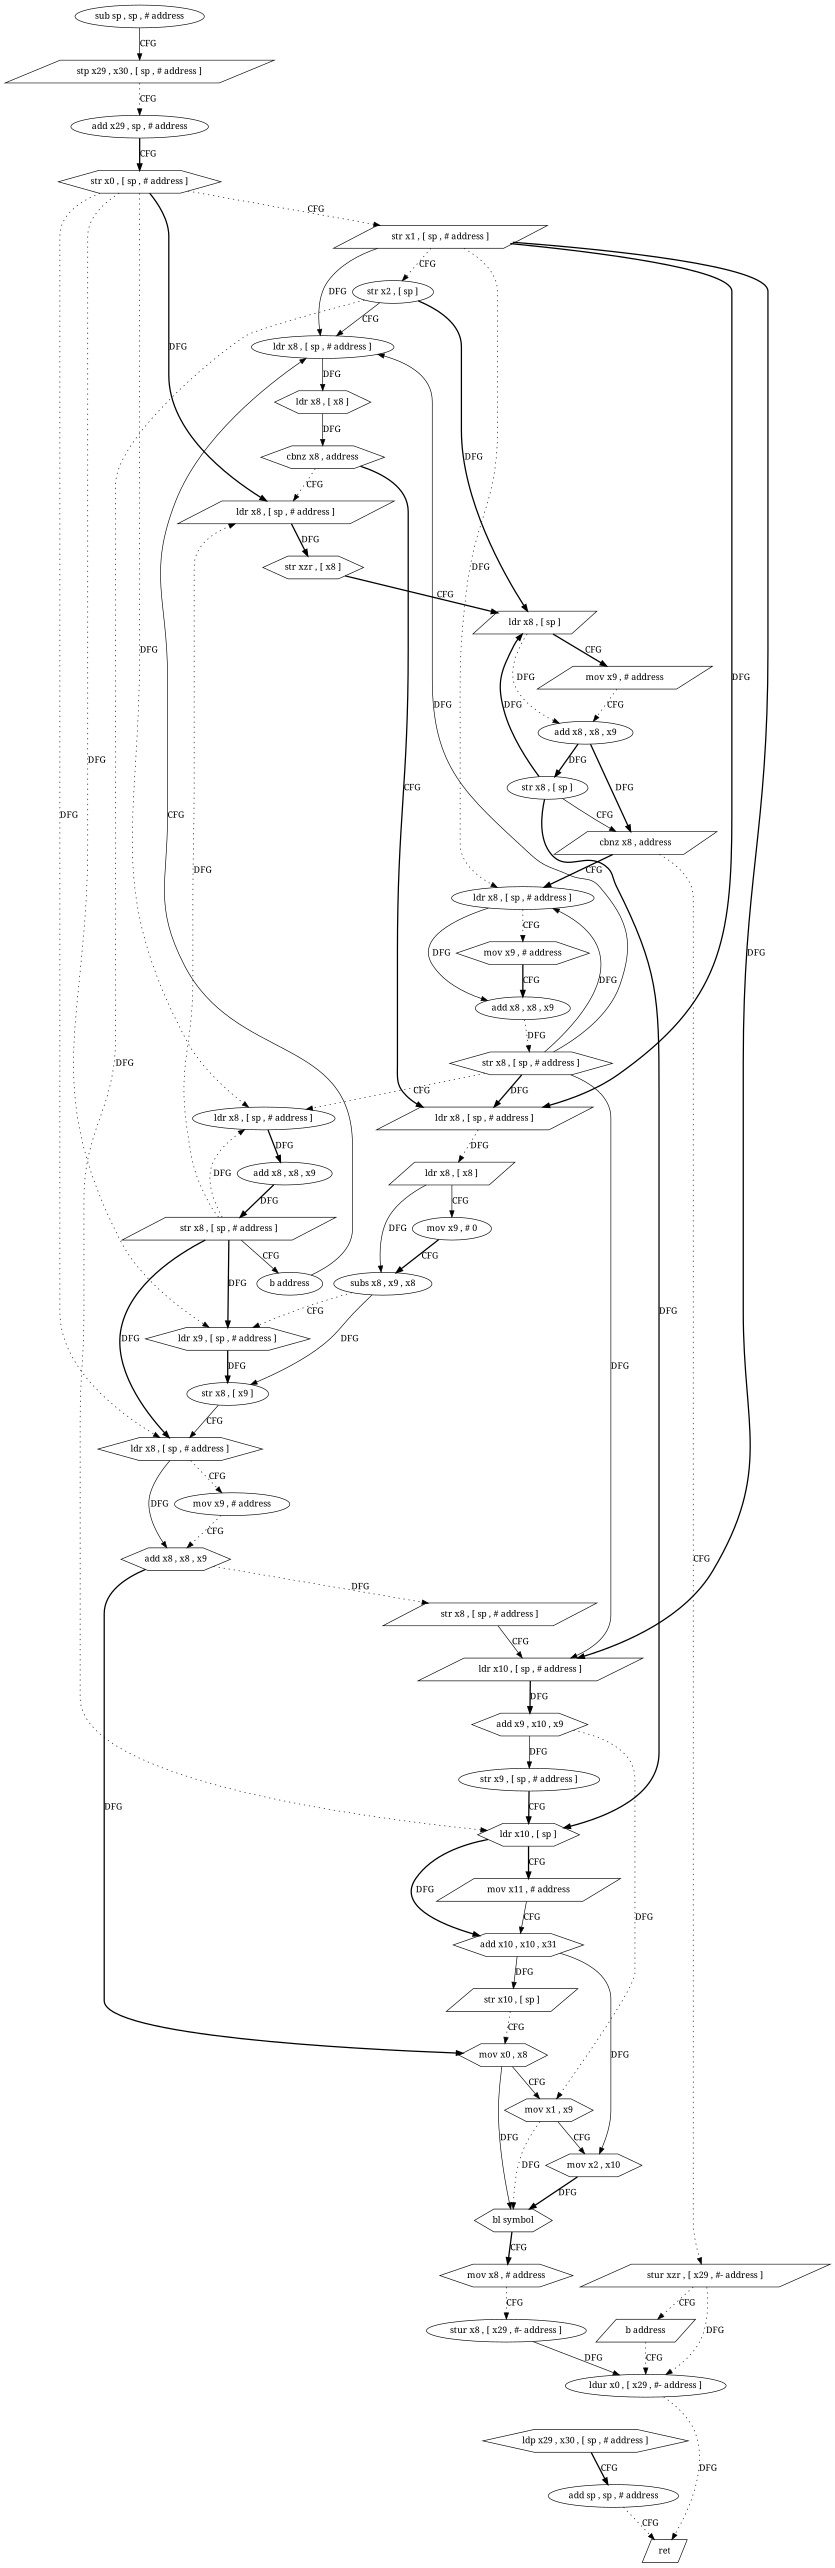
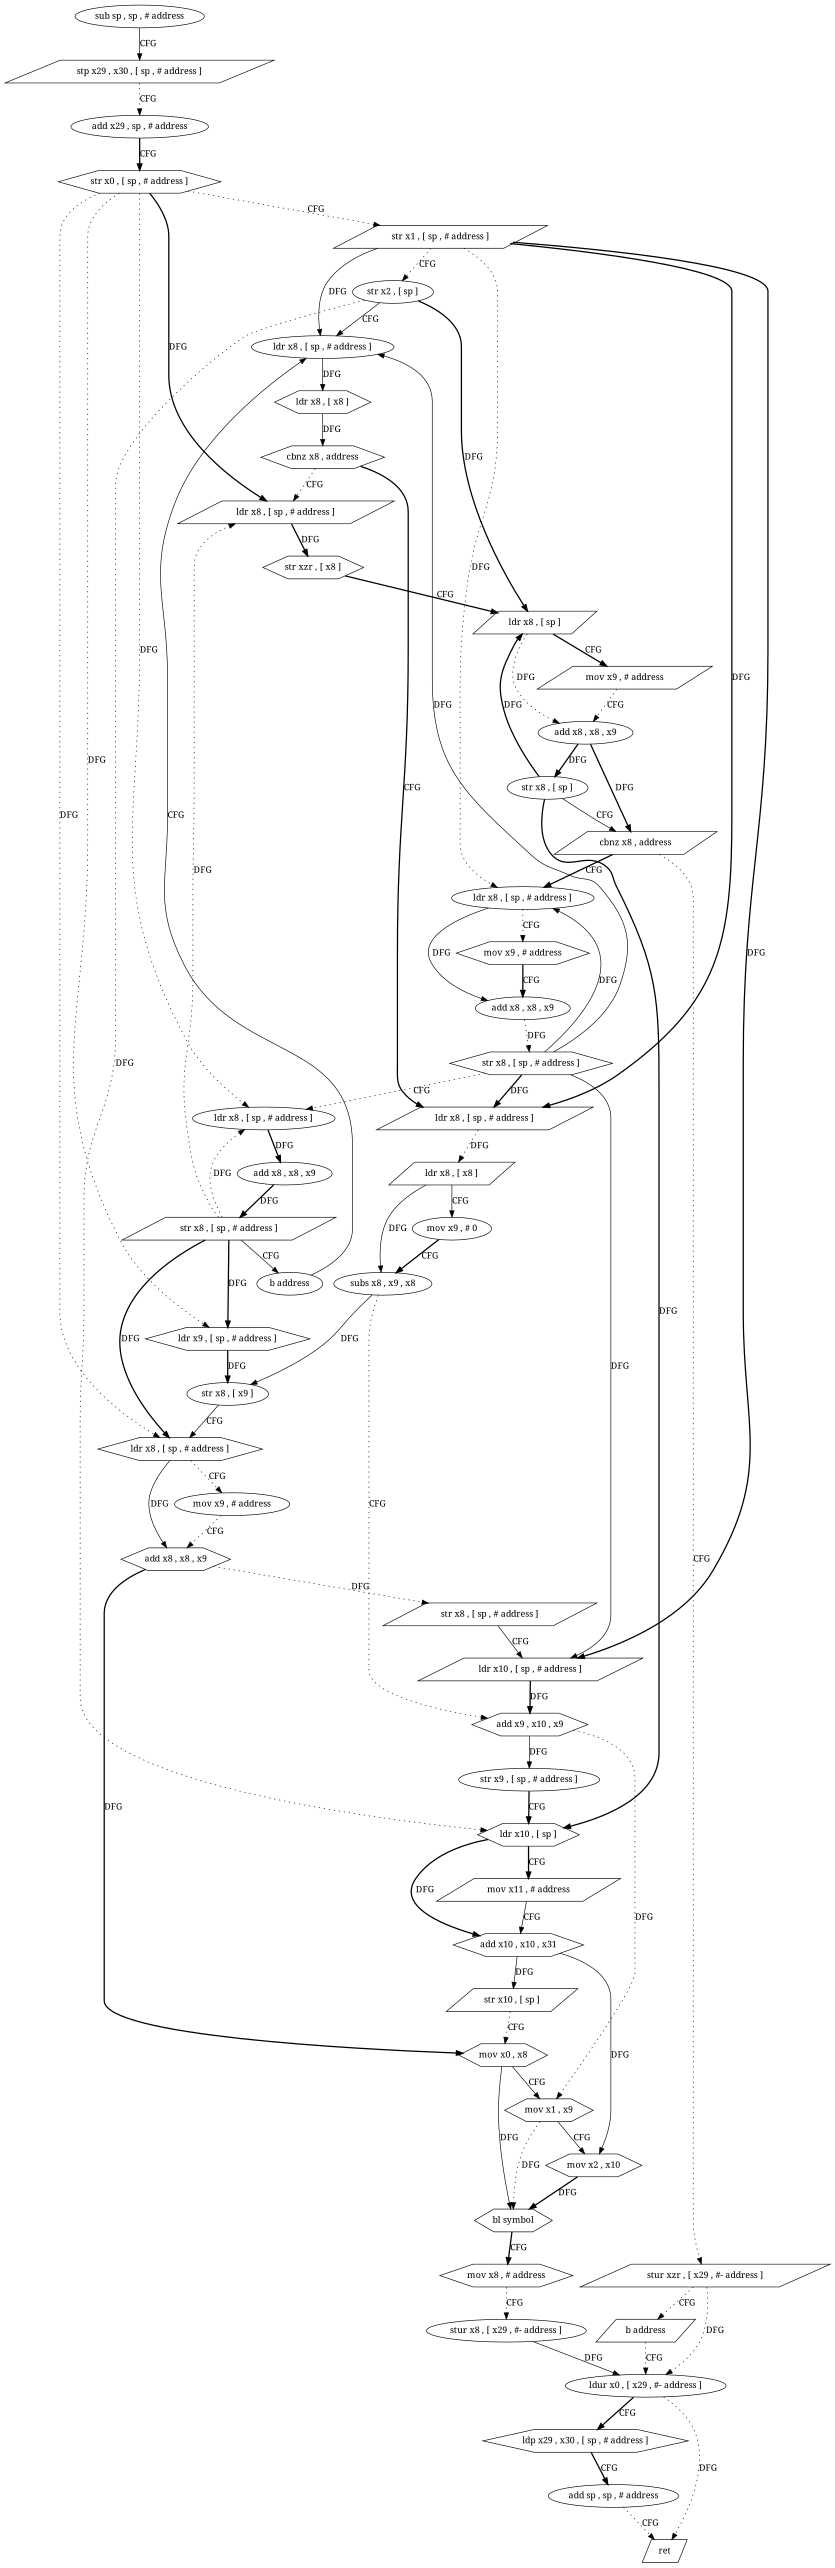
edge "subs x8 , x9 , x8" -> "ldr x9 , [ sp , # address ]": now "subs x8 , x9 , x8" -> "add x9 , x10 , x9"
edge "ldur x0 , [ x29 , #- address ]" -> "ldp x29 , x30 , [ sp , # address ]": added, label "CFG"
